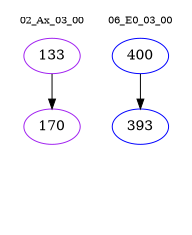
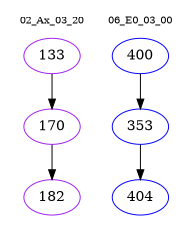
cluster "02_Ax_03_00": label "02_Ax_03_00" -> "02_Ax_03_20"
node "393": label "393" -> "353"
node "182": added
node "404": added
